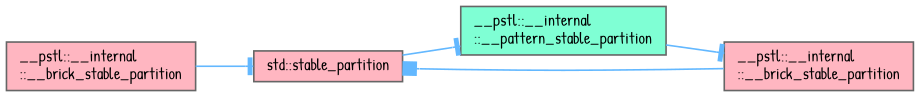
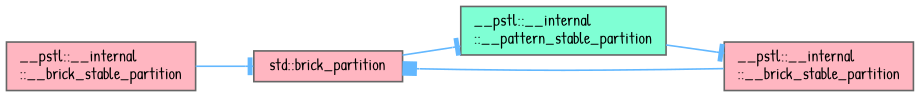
node "std::stable_partition": label "std::stable_partition" -> "std::brick_partition"
